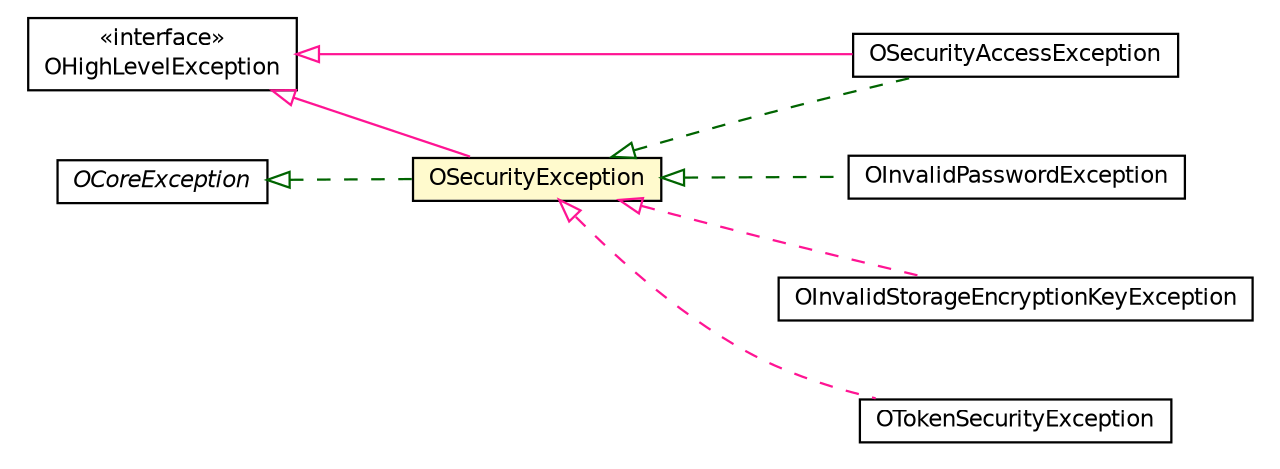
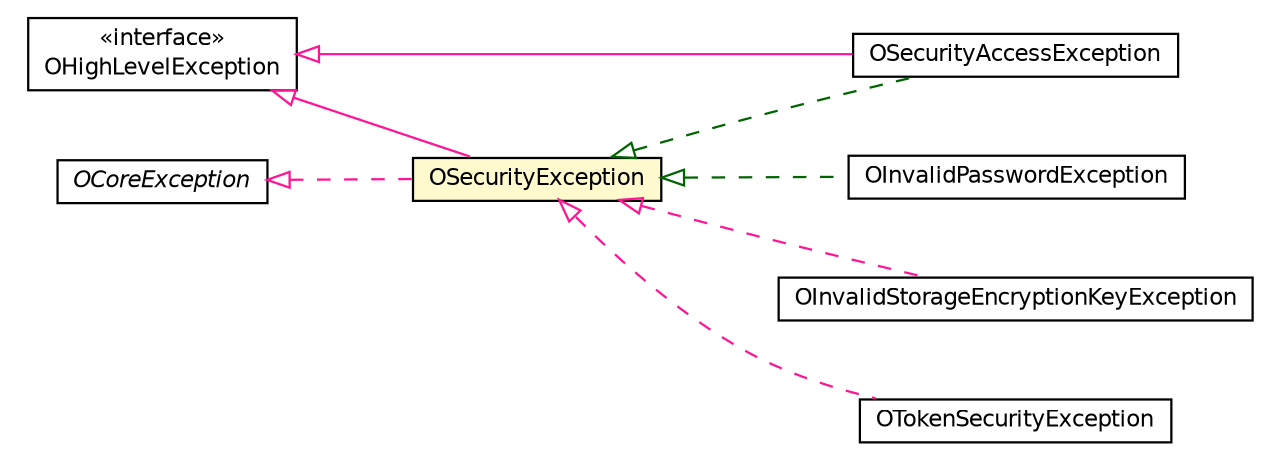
edge "OSecurityException" -> "OCoreException": color darkgreen -> deeppink
